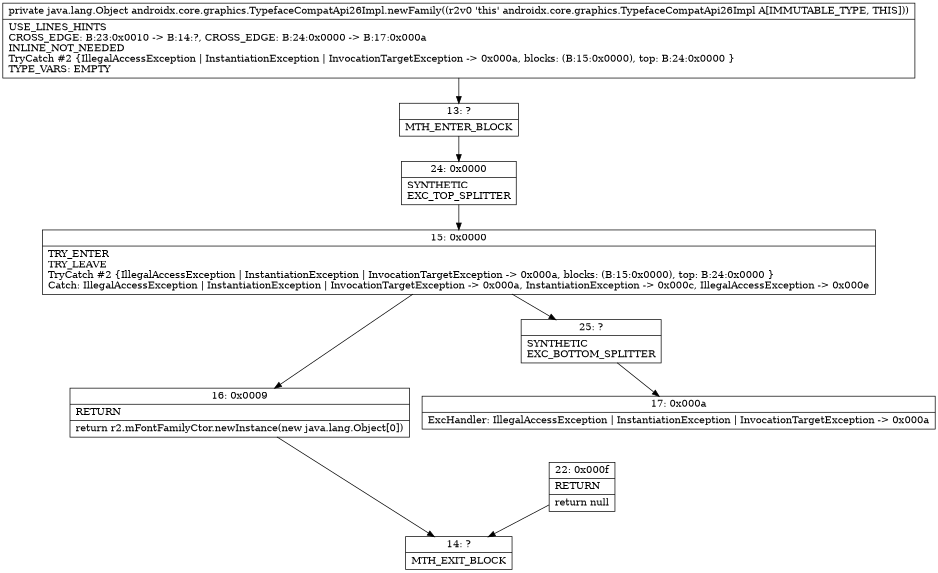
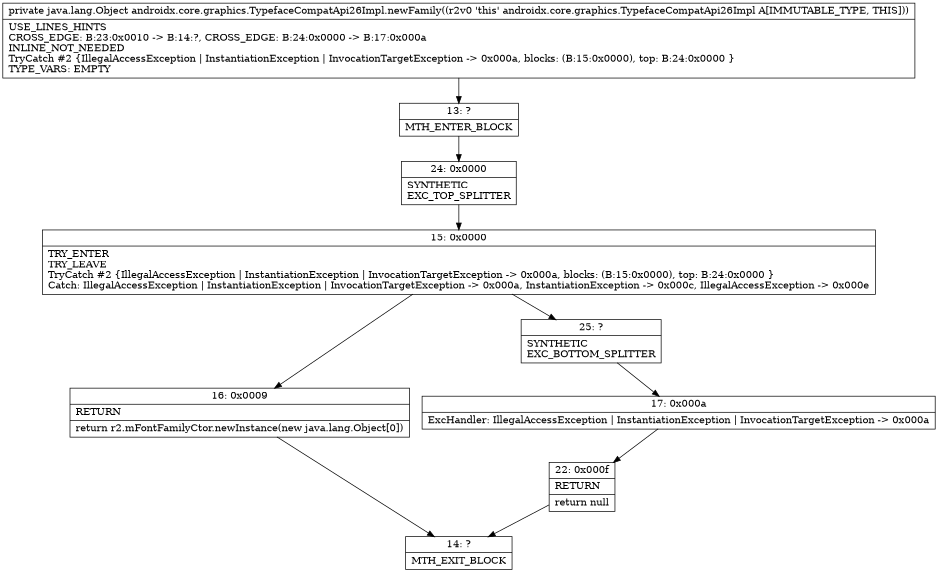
edge "17: 0x000a" -> "22: 0x000f": added
